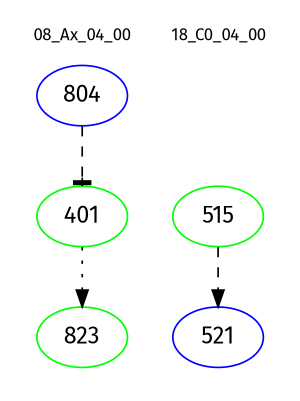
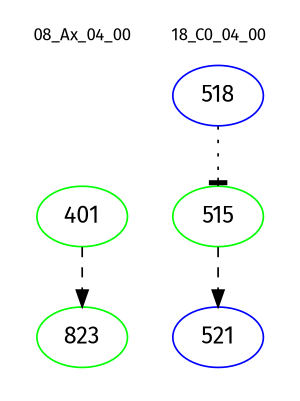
node "804": removed
node "518": added
edge "401" -> "823": style dotted -> dashed
